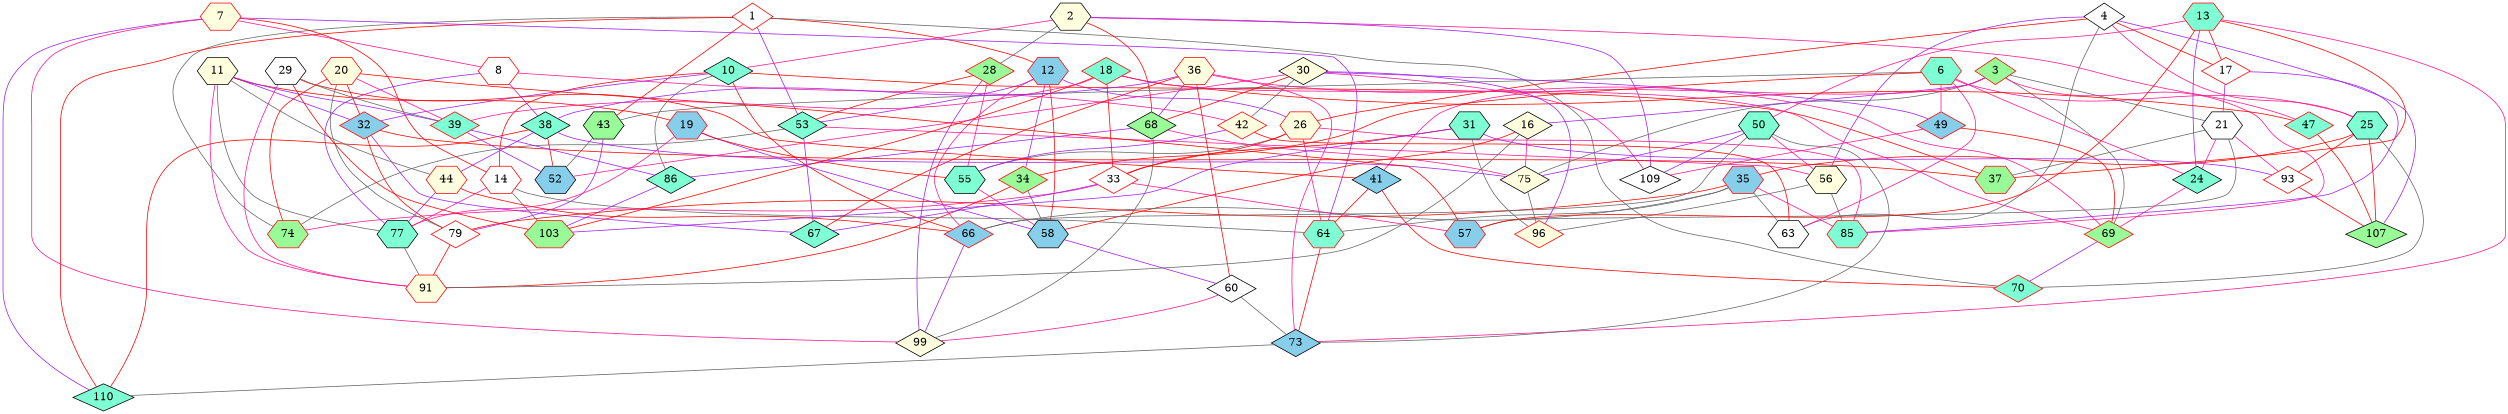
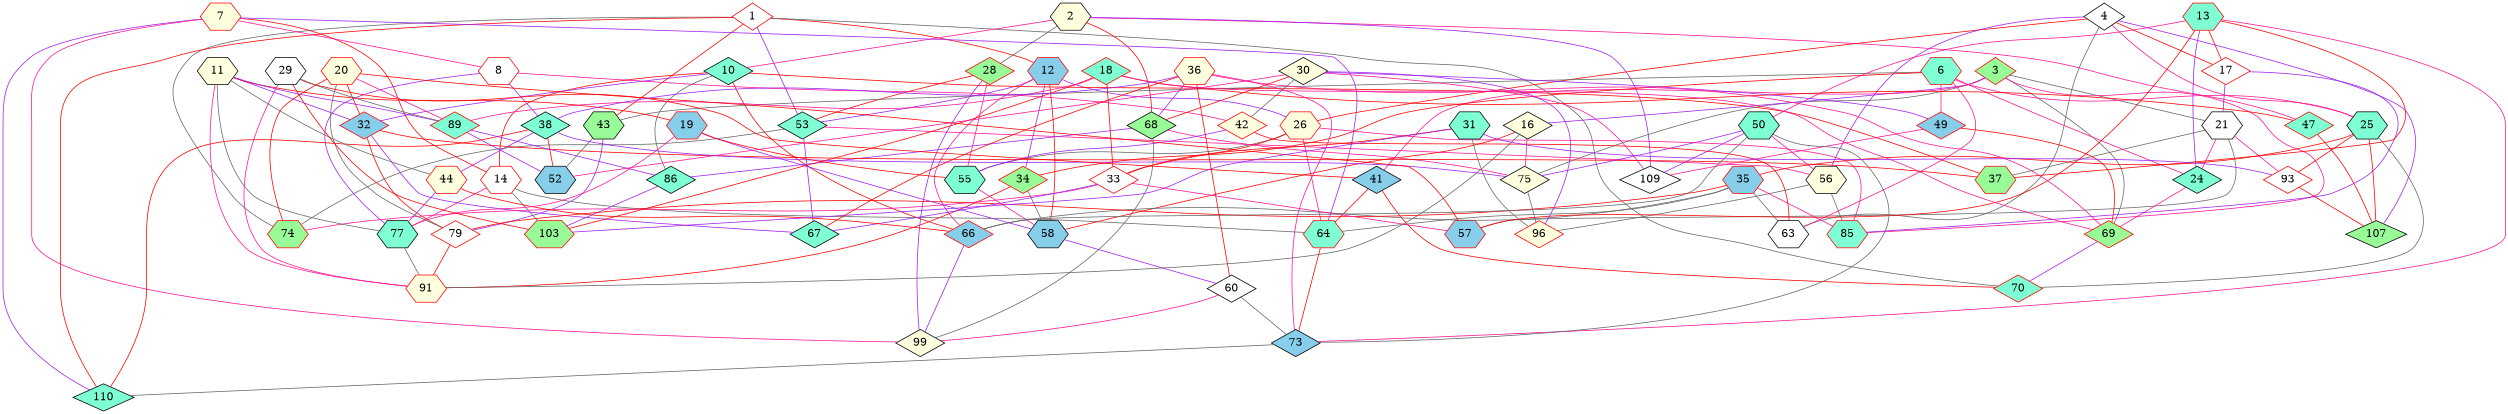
node "39": label "39" -> "89"
